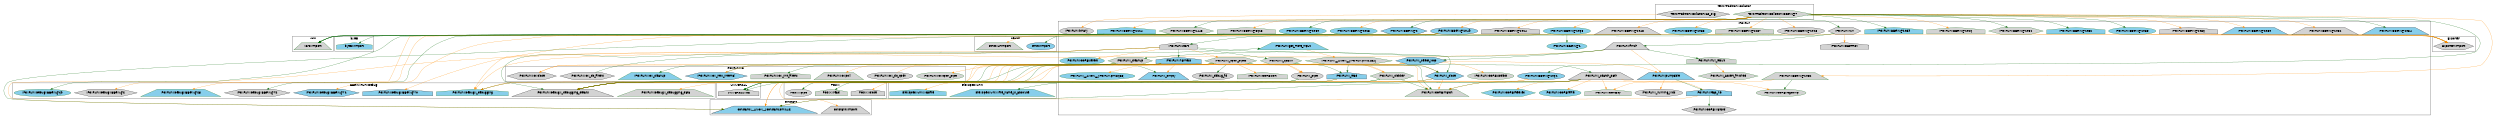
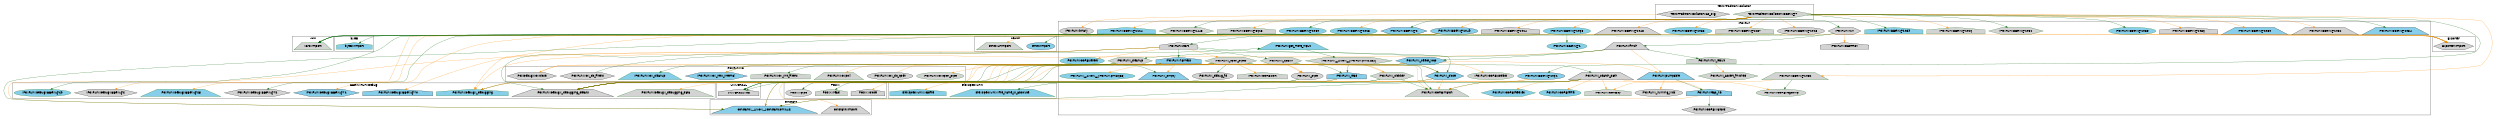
node "IPC::Run::BEGIN@1052": removed
edge "IPC::Run::get_more_input" -> "IPC::Run::__ANON__[IPC/Run.pm:2434]": color darkorange -> darkgreen
edge "IPC::Run::_select_loop" -> "constant::__ANON__[constant.pm:142]": color darkorange -> darkgreen
node "IPC::Run::IO::close": label "IPC::Run::IO::close" -> "IPC::Debug::IO::close"
